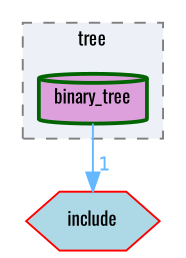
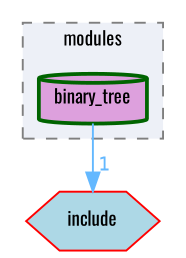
cluster "tree": label "tree" -> "modules"
